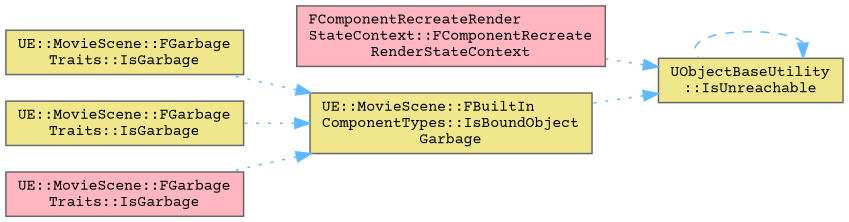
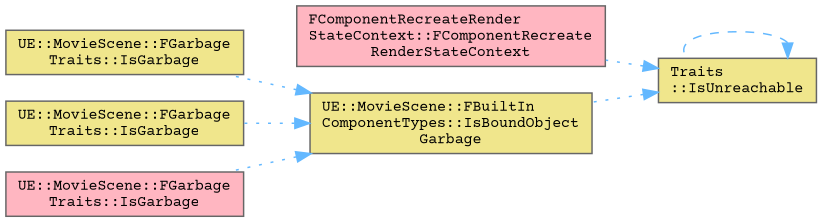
node "UObjectBaseUtility ::IsUnreachable": label "UObjectBaseUtility ::IsUnreachable" -> "Traits ::IsUnreachable"
